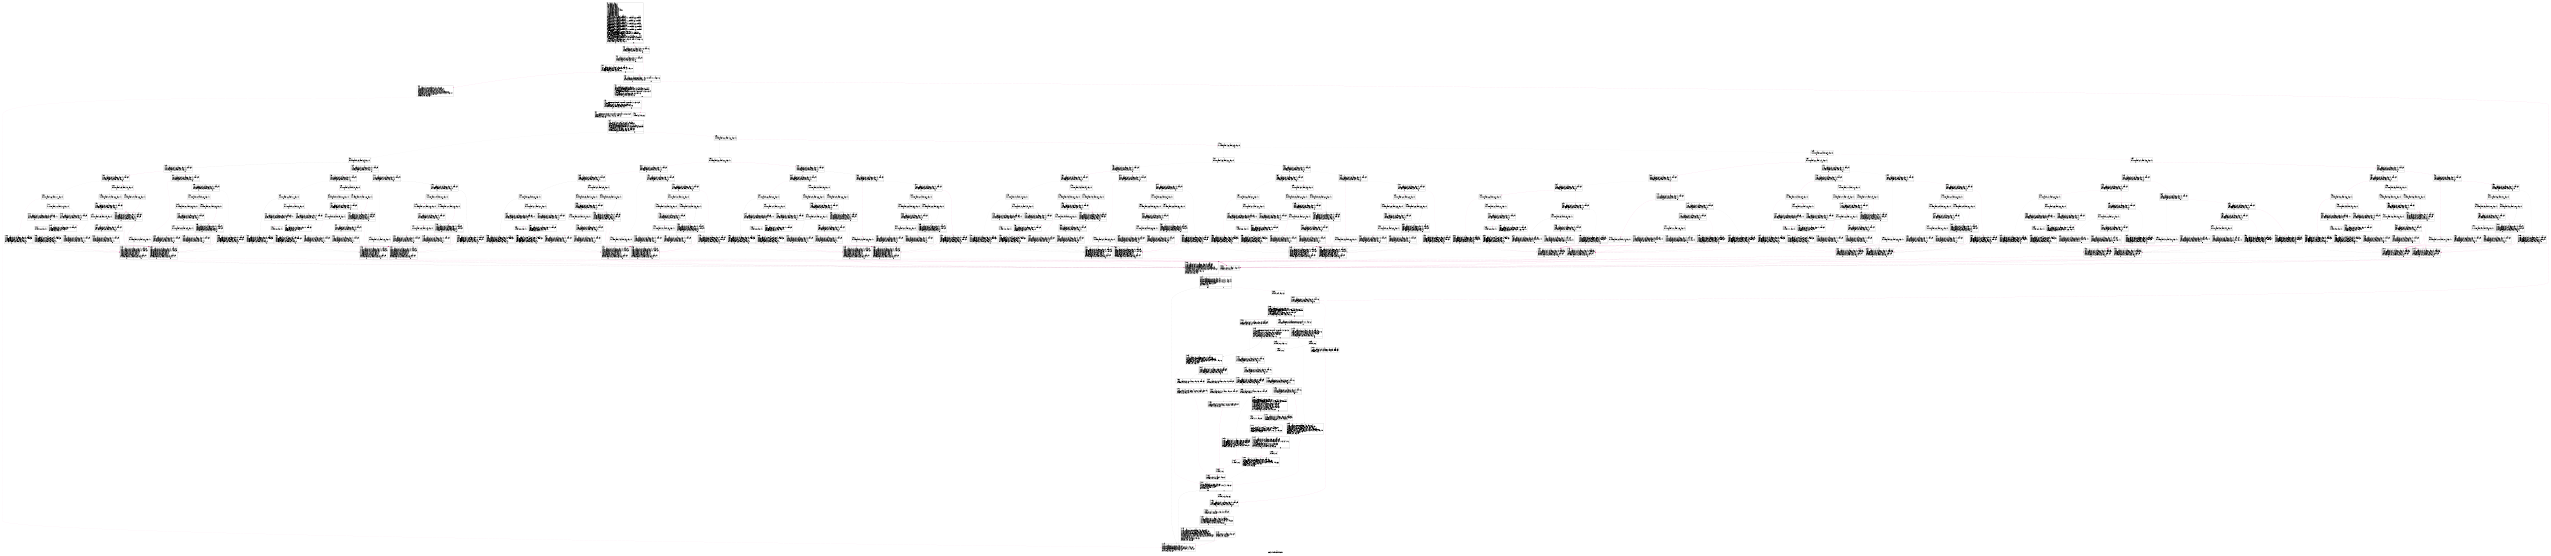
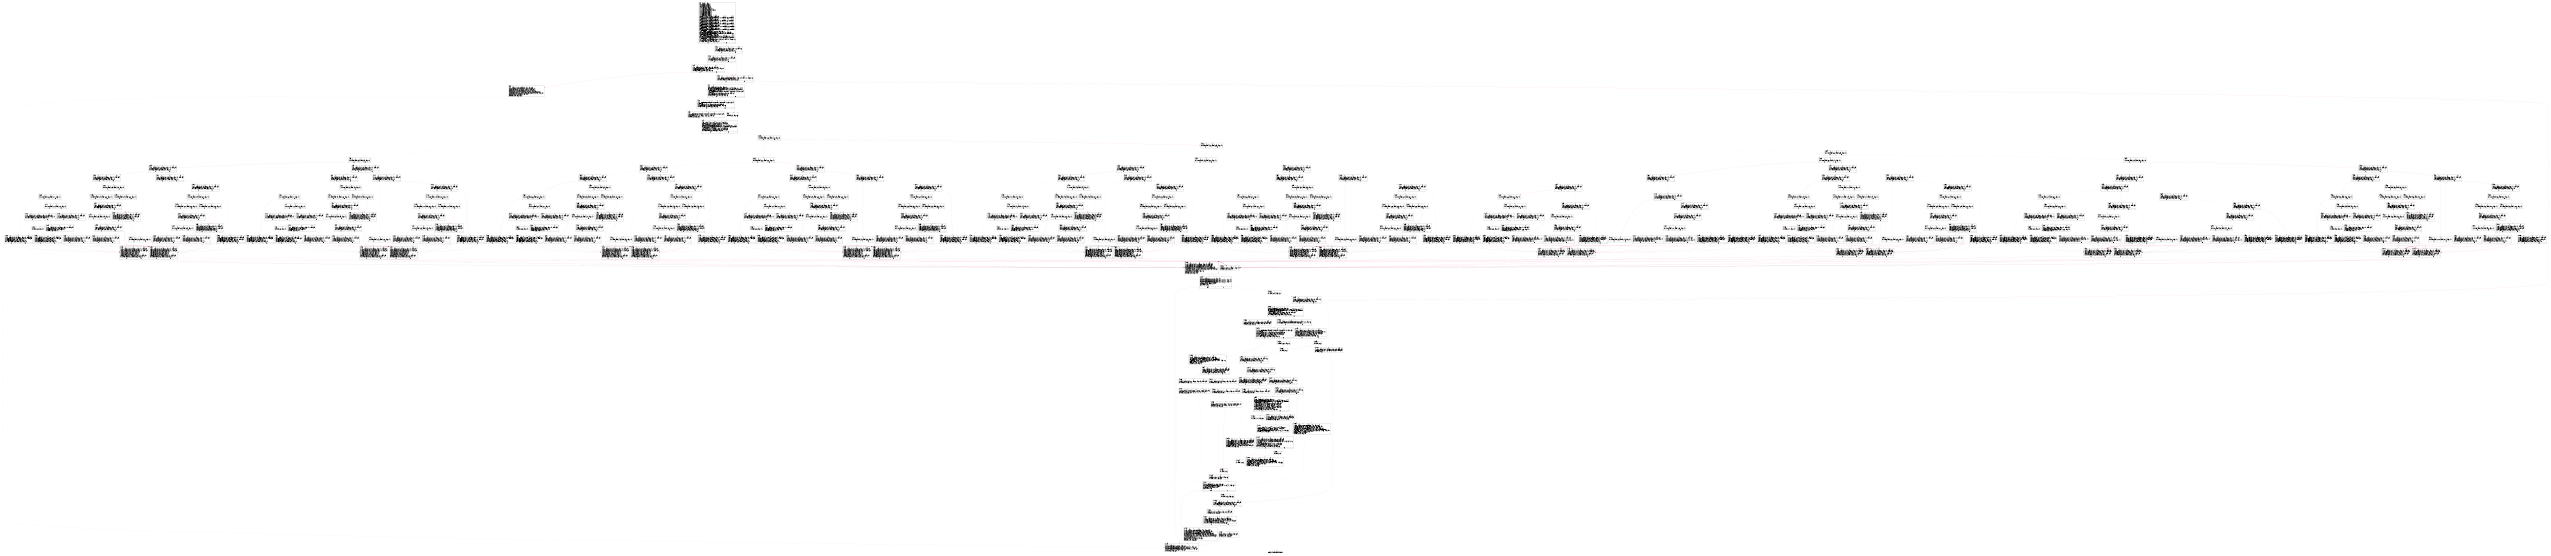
node "%674:": added
